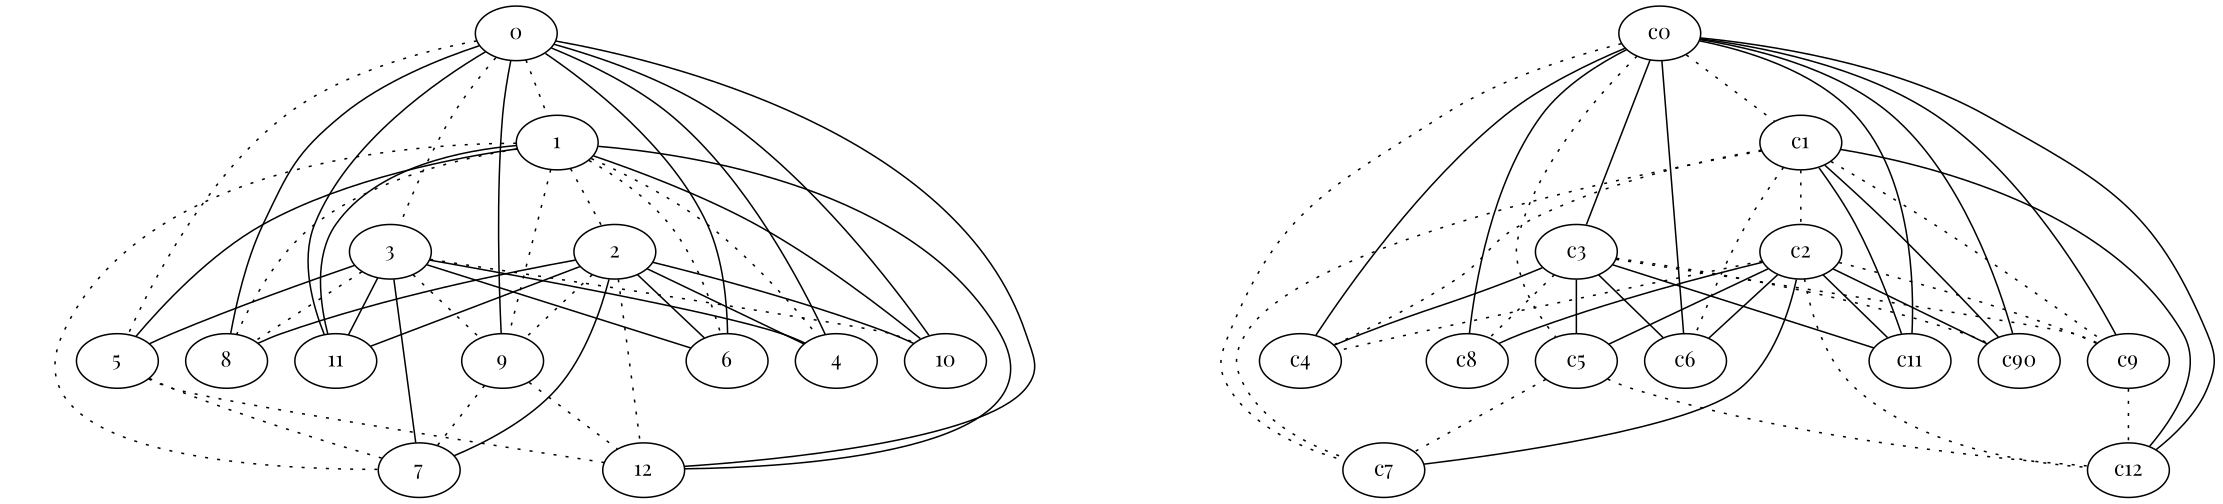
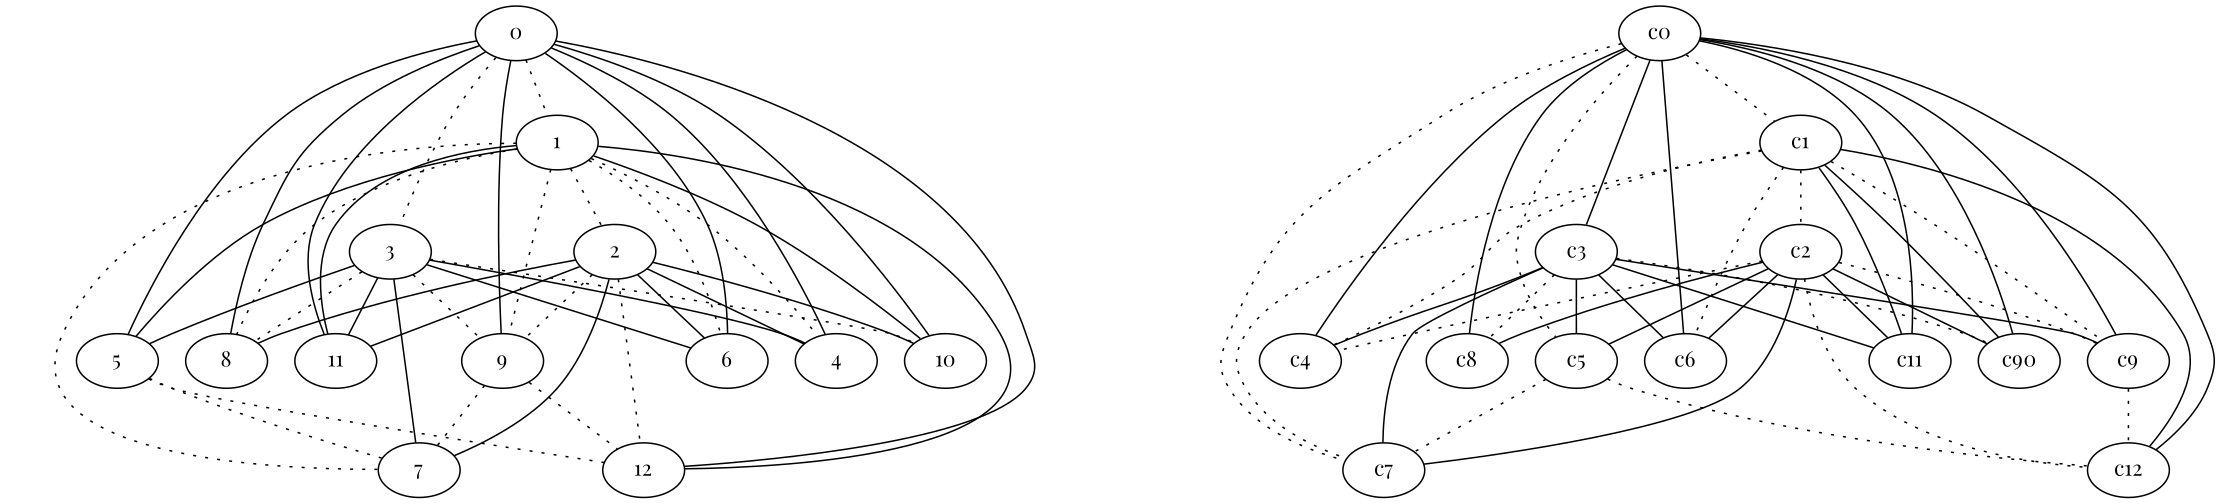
edge "0" -- "5": style dotted -> solid
edge "c3" -- "c9": style dotted -> solid
edge "c3" -- "c7": added
